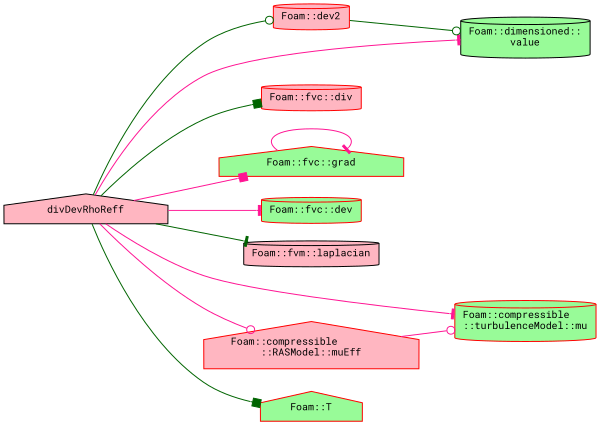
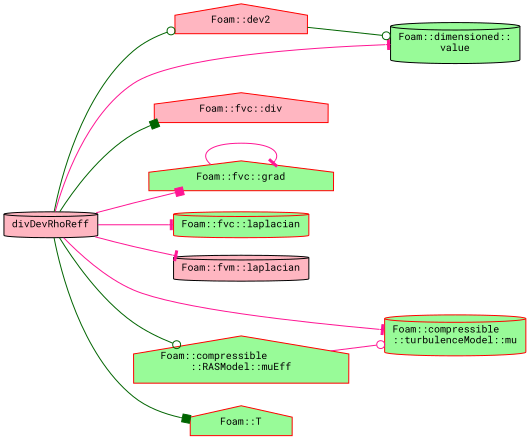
node "Foam::dev2": shape cylinder -> house
node "Foam::fvc::div": shape cylinder -> house
node "divDevRhoReff": shape house -> cylinder
node "Foam::fvc::dev": label "Foam::fvc::dev" -> "Foam::fvc::laplacian"
edge "divDevRhoReff" -> "Foam::fvm::laplacian": color darkgreen -> deeppink
edge "divDevRhoReff" -> "Foam::compressible ::RASModel::muEff": color deeppink -> darkgreen
node "Foam::compressible ::RASModel::muEff": fillcolor lightpink -> palegreen
